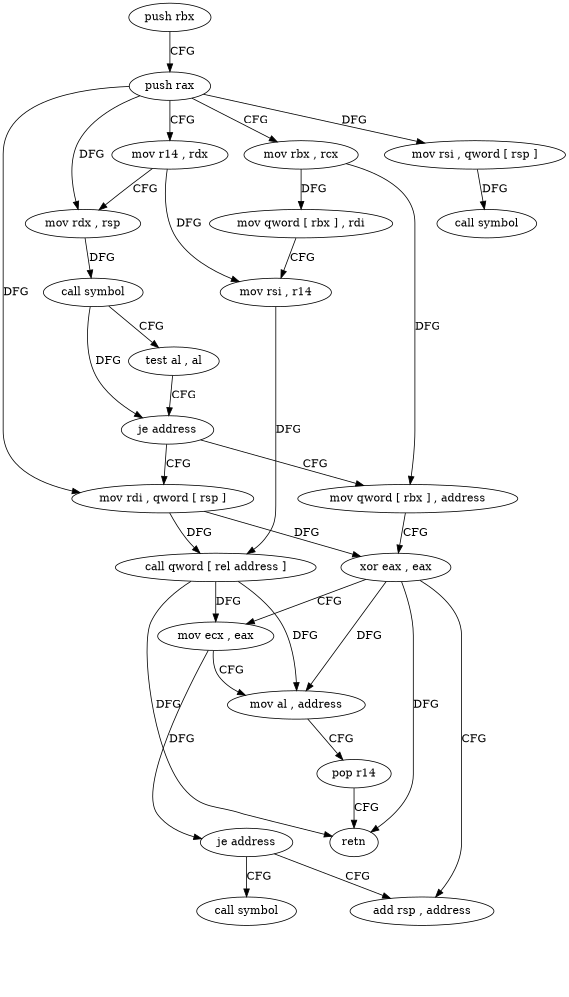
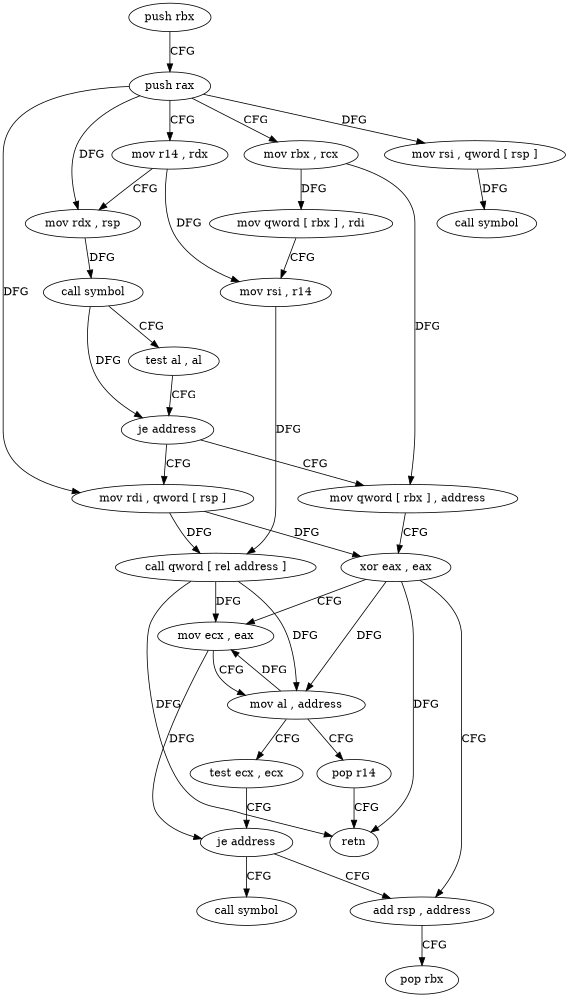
edge "mov al , address" -> "mov ecx , eax": added, label "DFG"
node "test ecx , ecx": added
node "pop rbx": added
